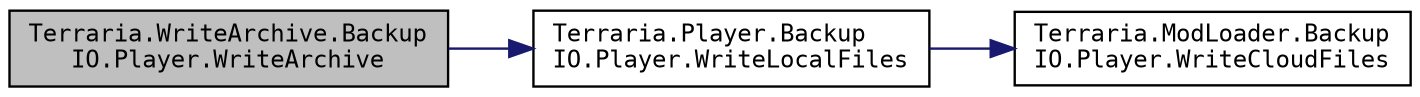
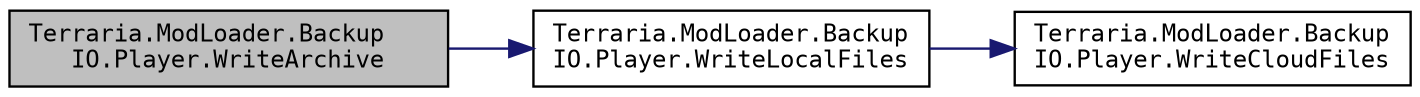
node "Terraria.WriteArchive.Backup IO.Player.WriteArchive": label "Terraria.WriteArchive.Backup IO.Player.WriteArchive" -> "Terraria.ModLoader.Backup IO.Player.WriteArchive"
node "Terraria.Player.Backup IO.Player.WriteLocalFiles": label "Terraria.Player.Backup IO.Player.WriteLocalFiles" -> "Terraria.ModLoader.Backup IO.Player.WriteLocalFiles"
